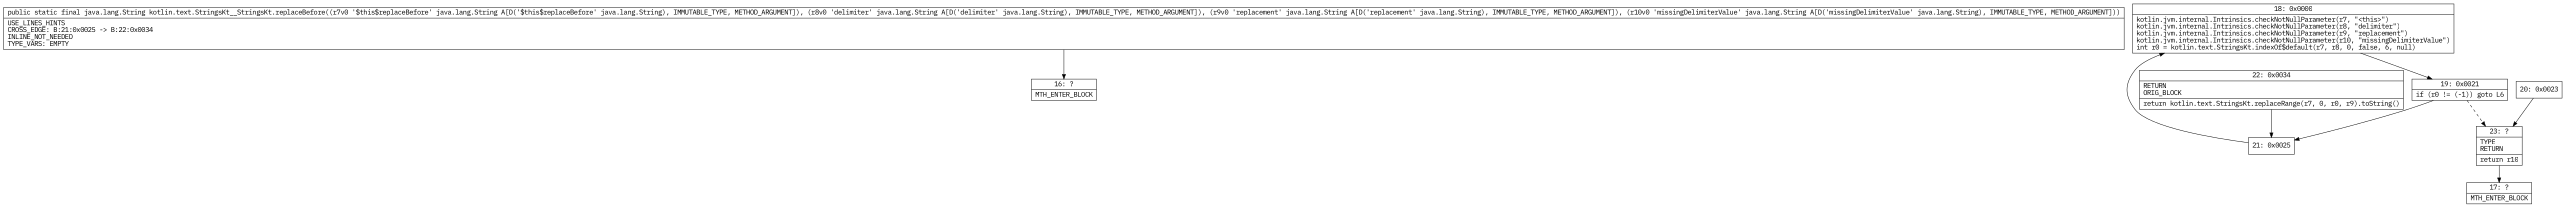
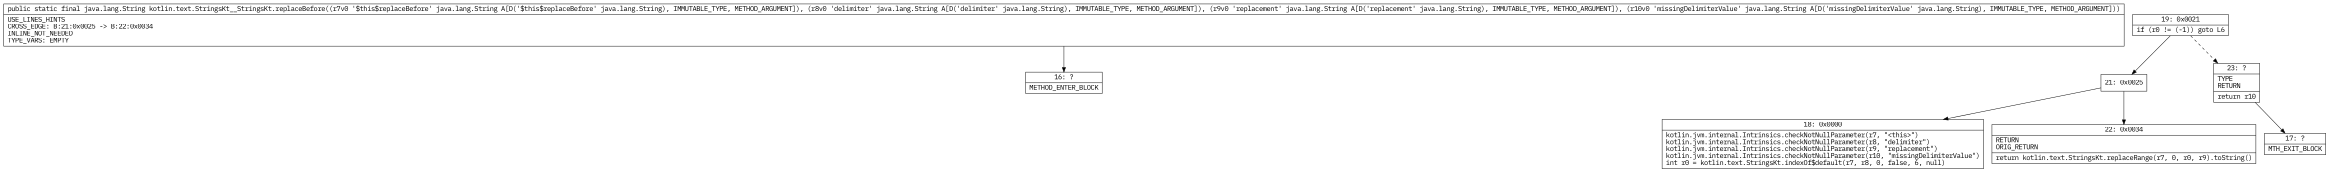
edge "18: 0x0000" -> "19: 0x0021": removed
node "20: 0x0023": removed
node "22: 0x0034": text "ORIG_BLOCK" -> "ORIG_RETURN"
node "16: ?": text "MTH_ENTER_BLOCK" -> "METHOD_ENTER_BLOCK"
edge "22: 0x0034" -> "21: 0x0025": reversed
node "17: ?": text "MTH_ENTER_BLOCK" -> "MTH_EXIT_BLOCK"
